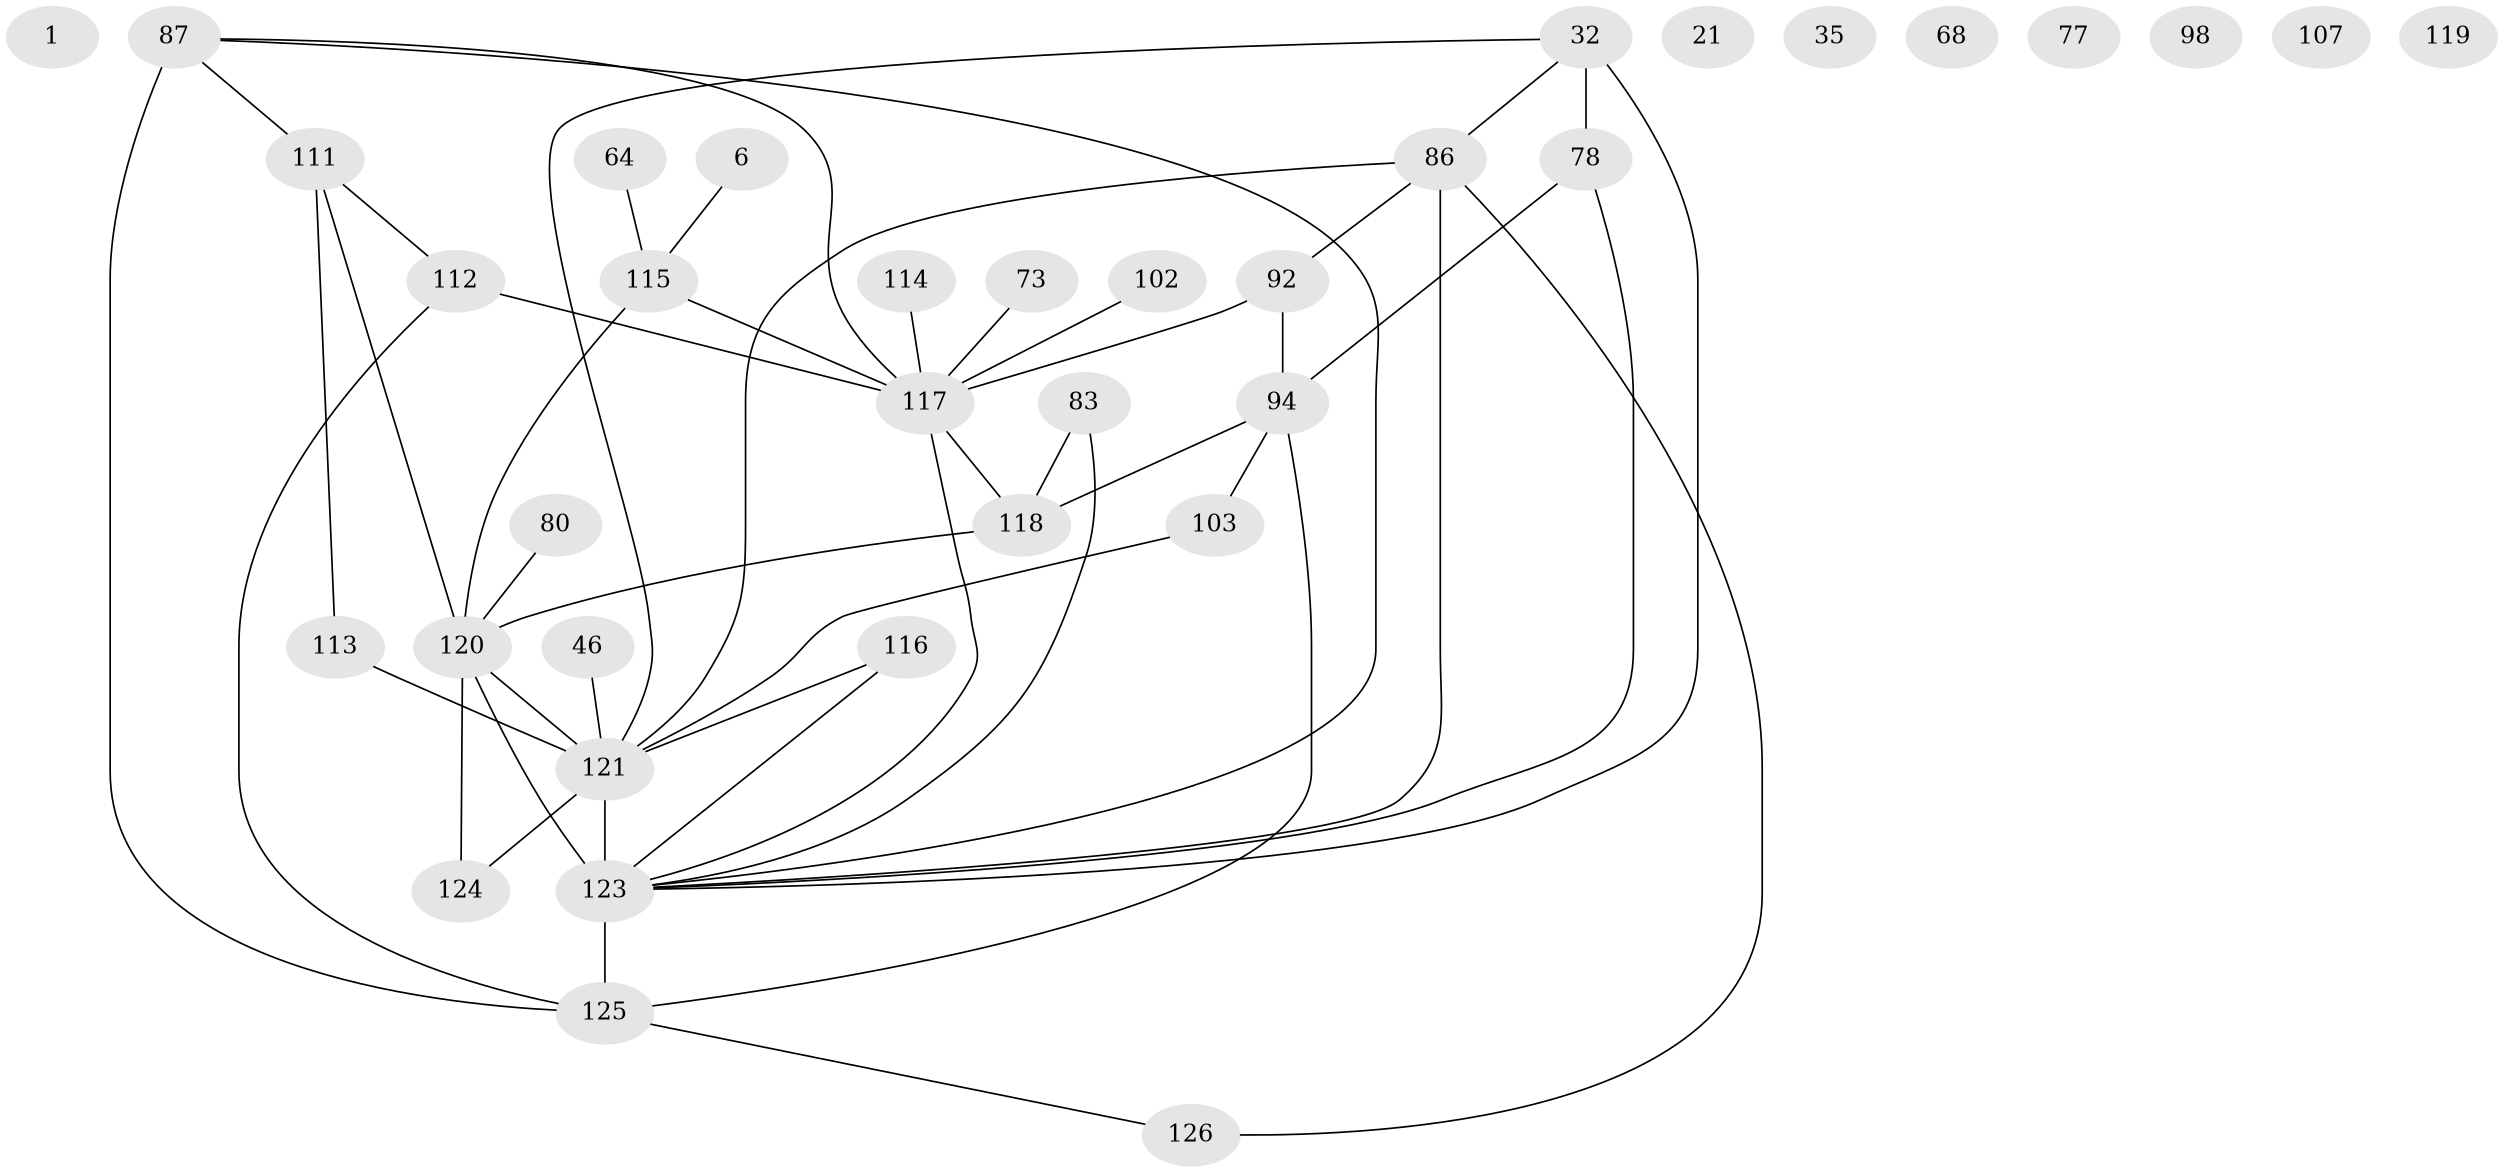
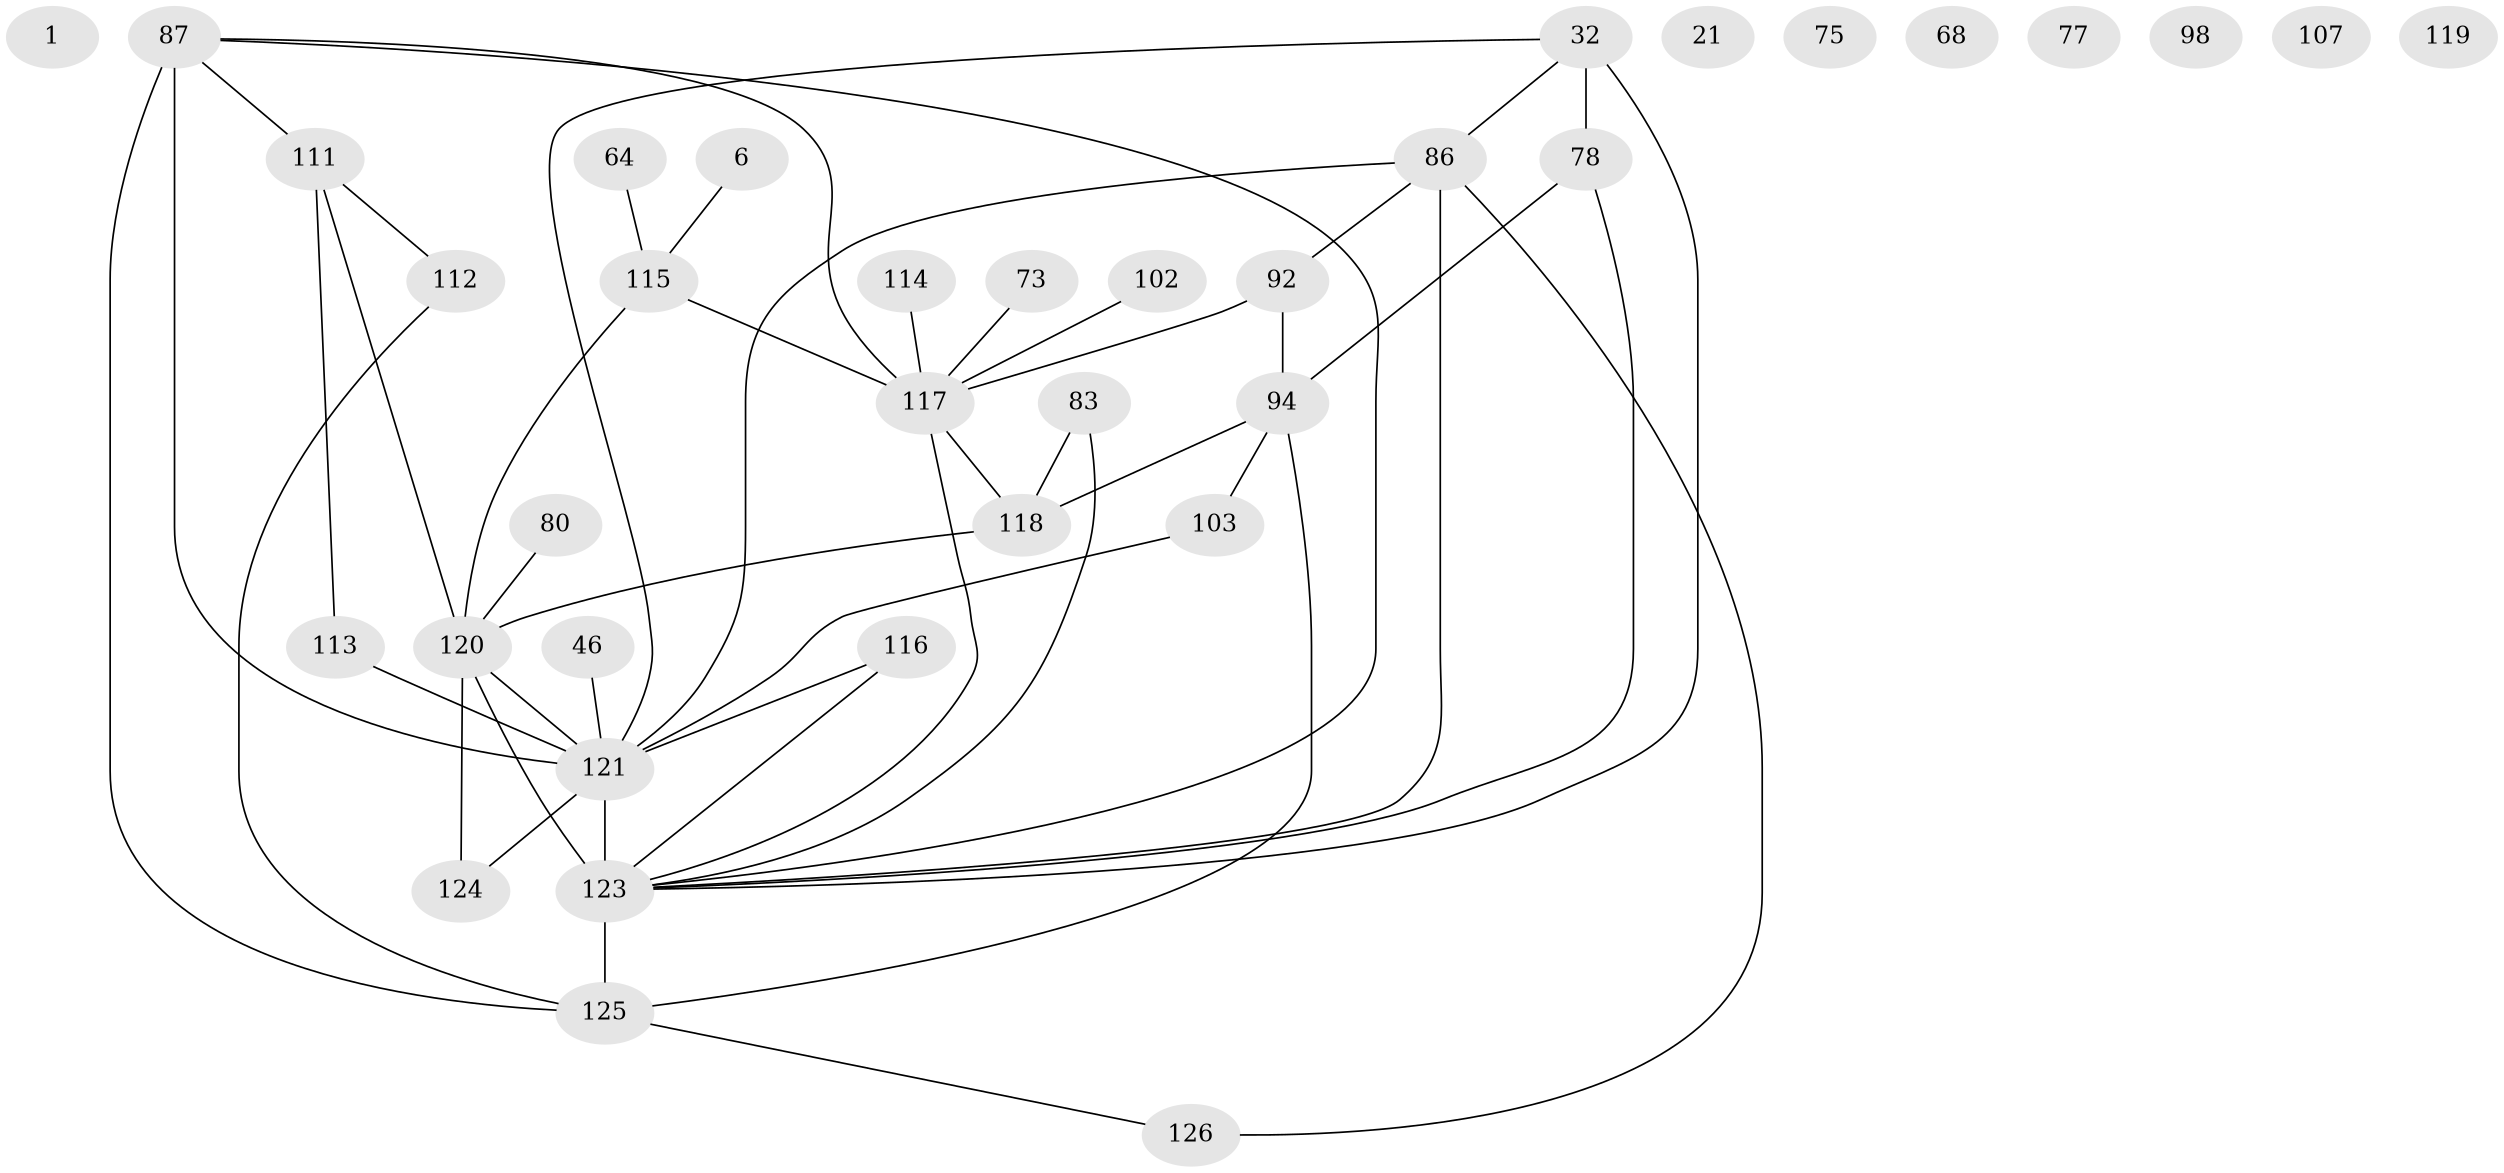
node "35": label "35" -> "75"
edge "112" -- "117": removed
edge "87" -- "121": added
